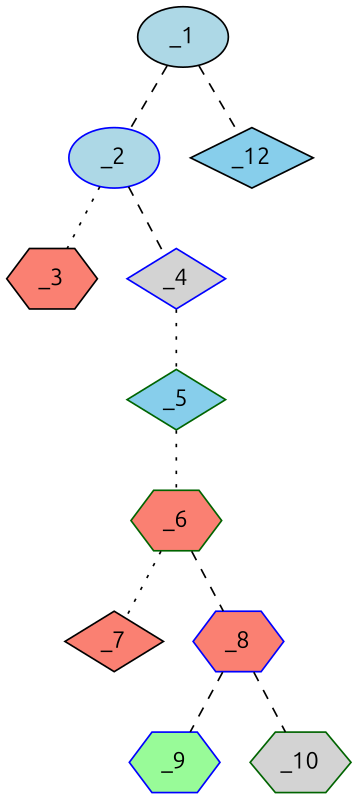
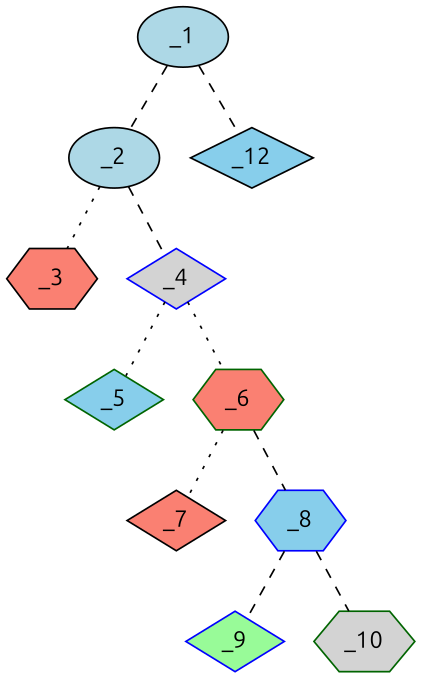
node "_2": color blue -> black
edge "_5" -- "_6": now "_4" -- "_6"
node "_8": fillcolor salmon -> skyblue
node "_9": shape hexagon -> diamond
